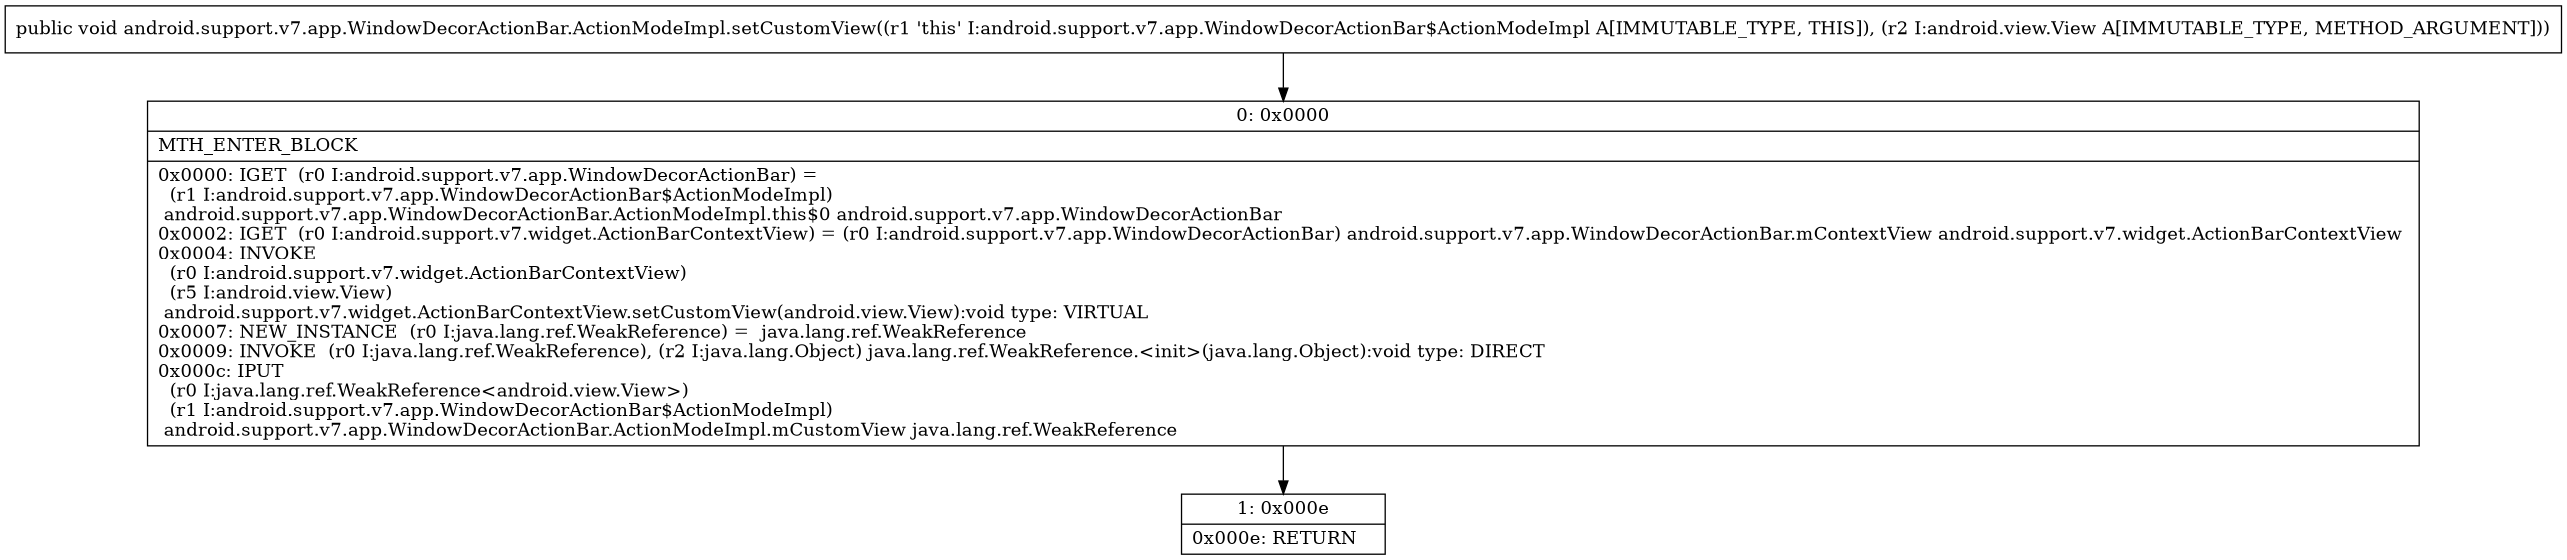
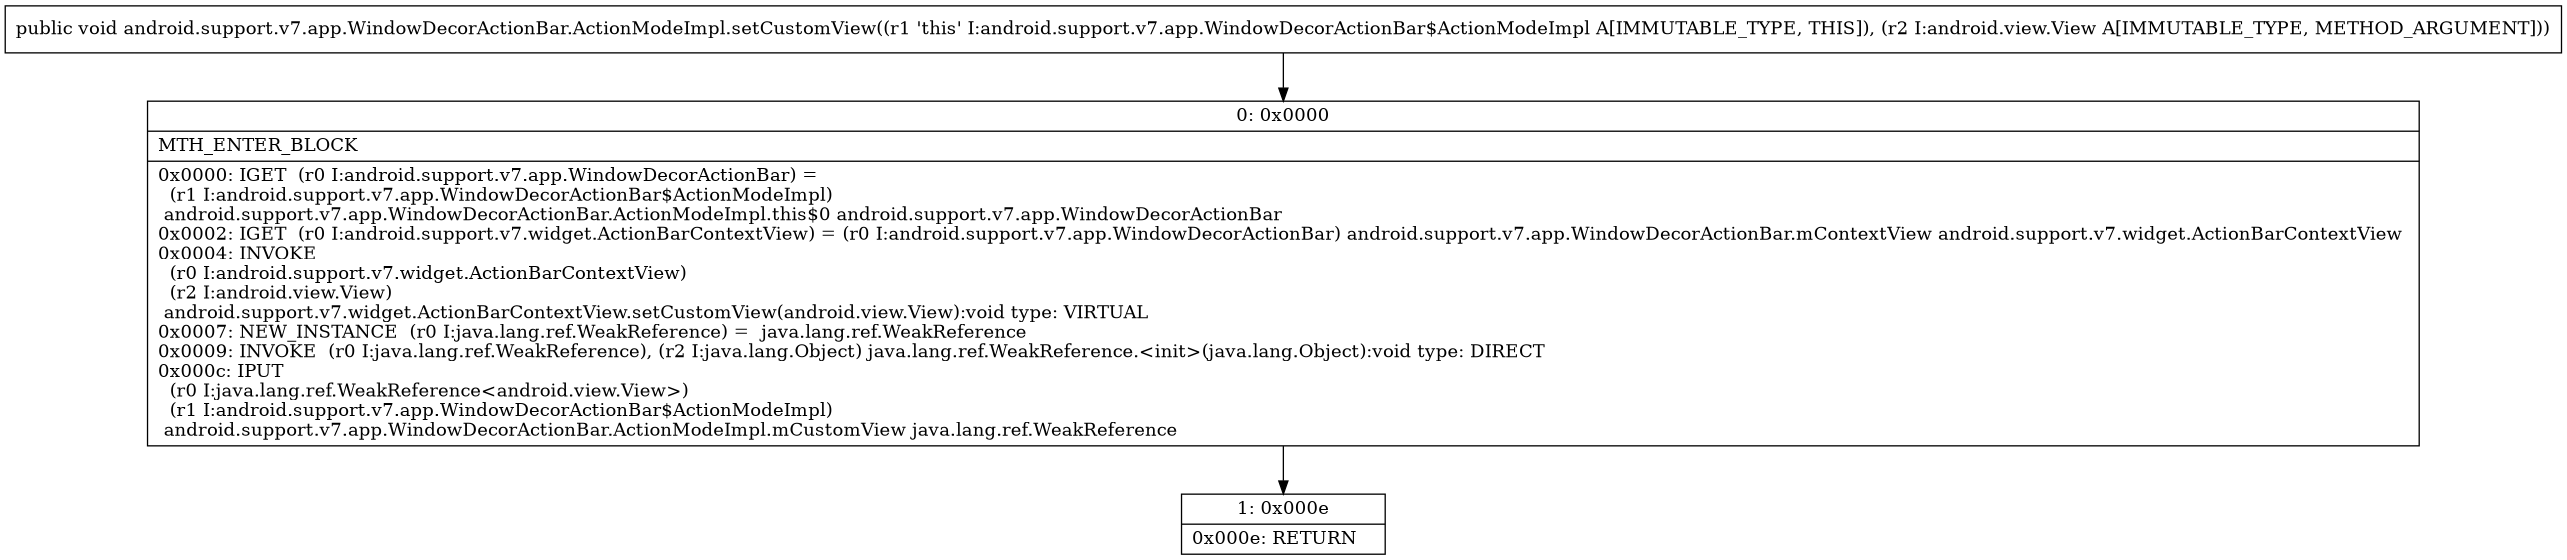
node "0: 0x0000": text "(r5 I:android.view.View)" -> "(r2 I:android.view.View)"
